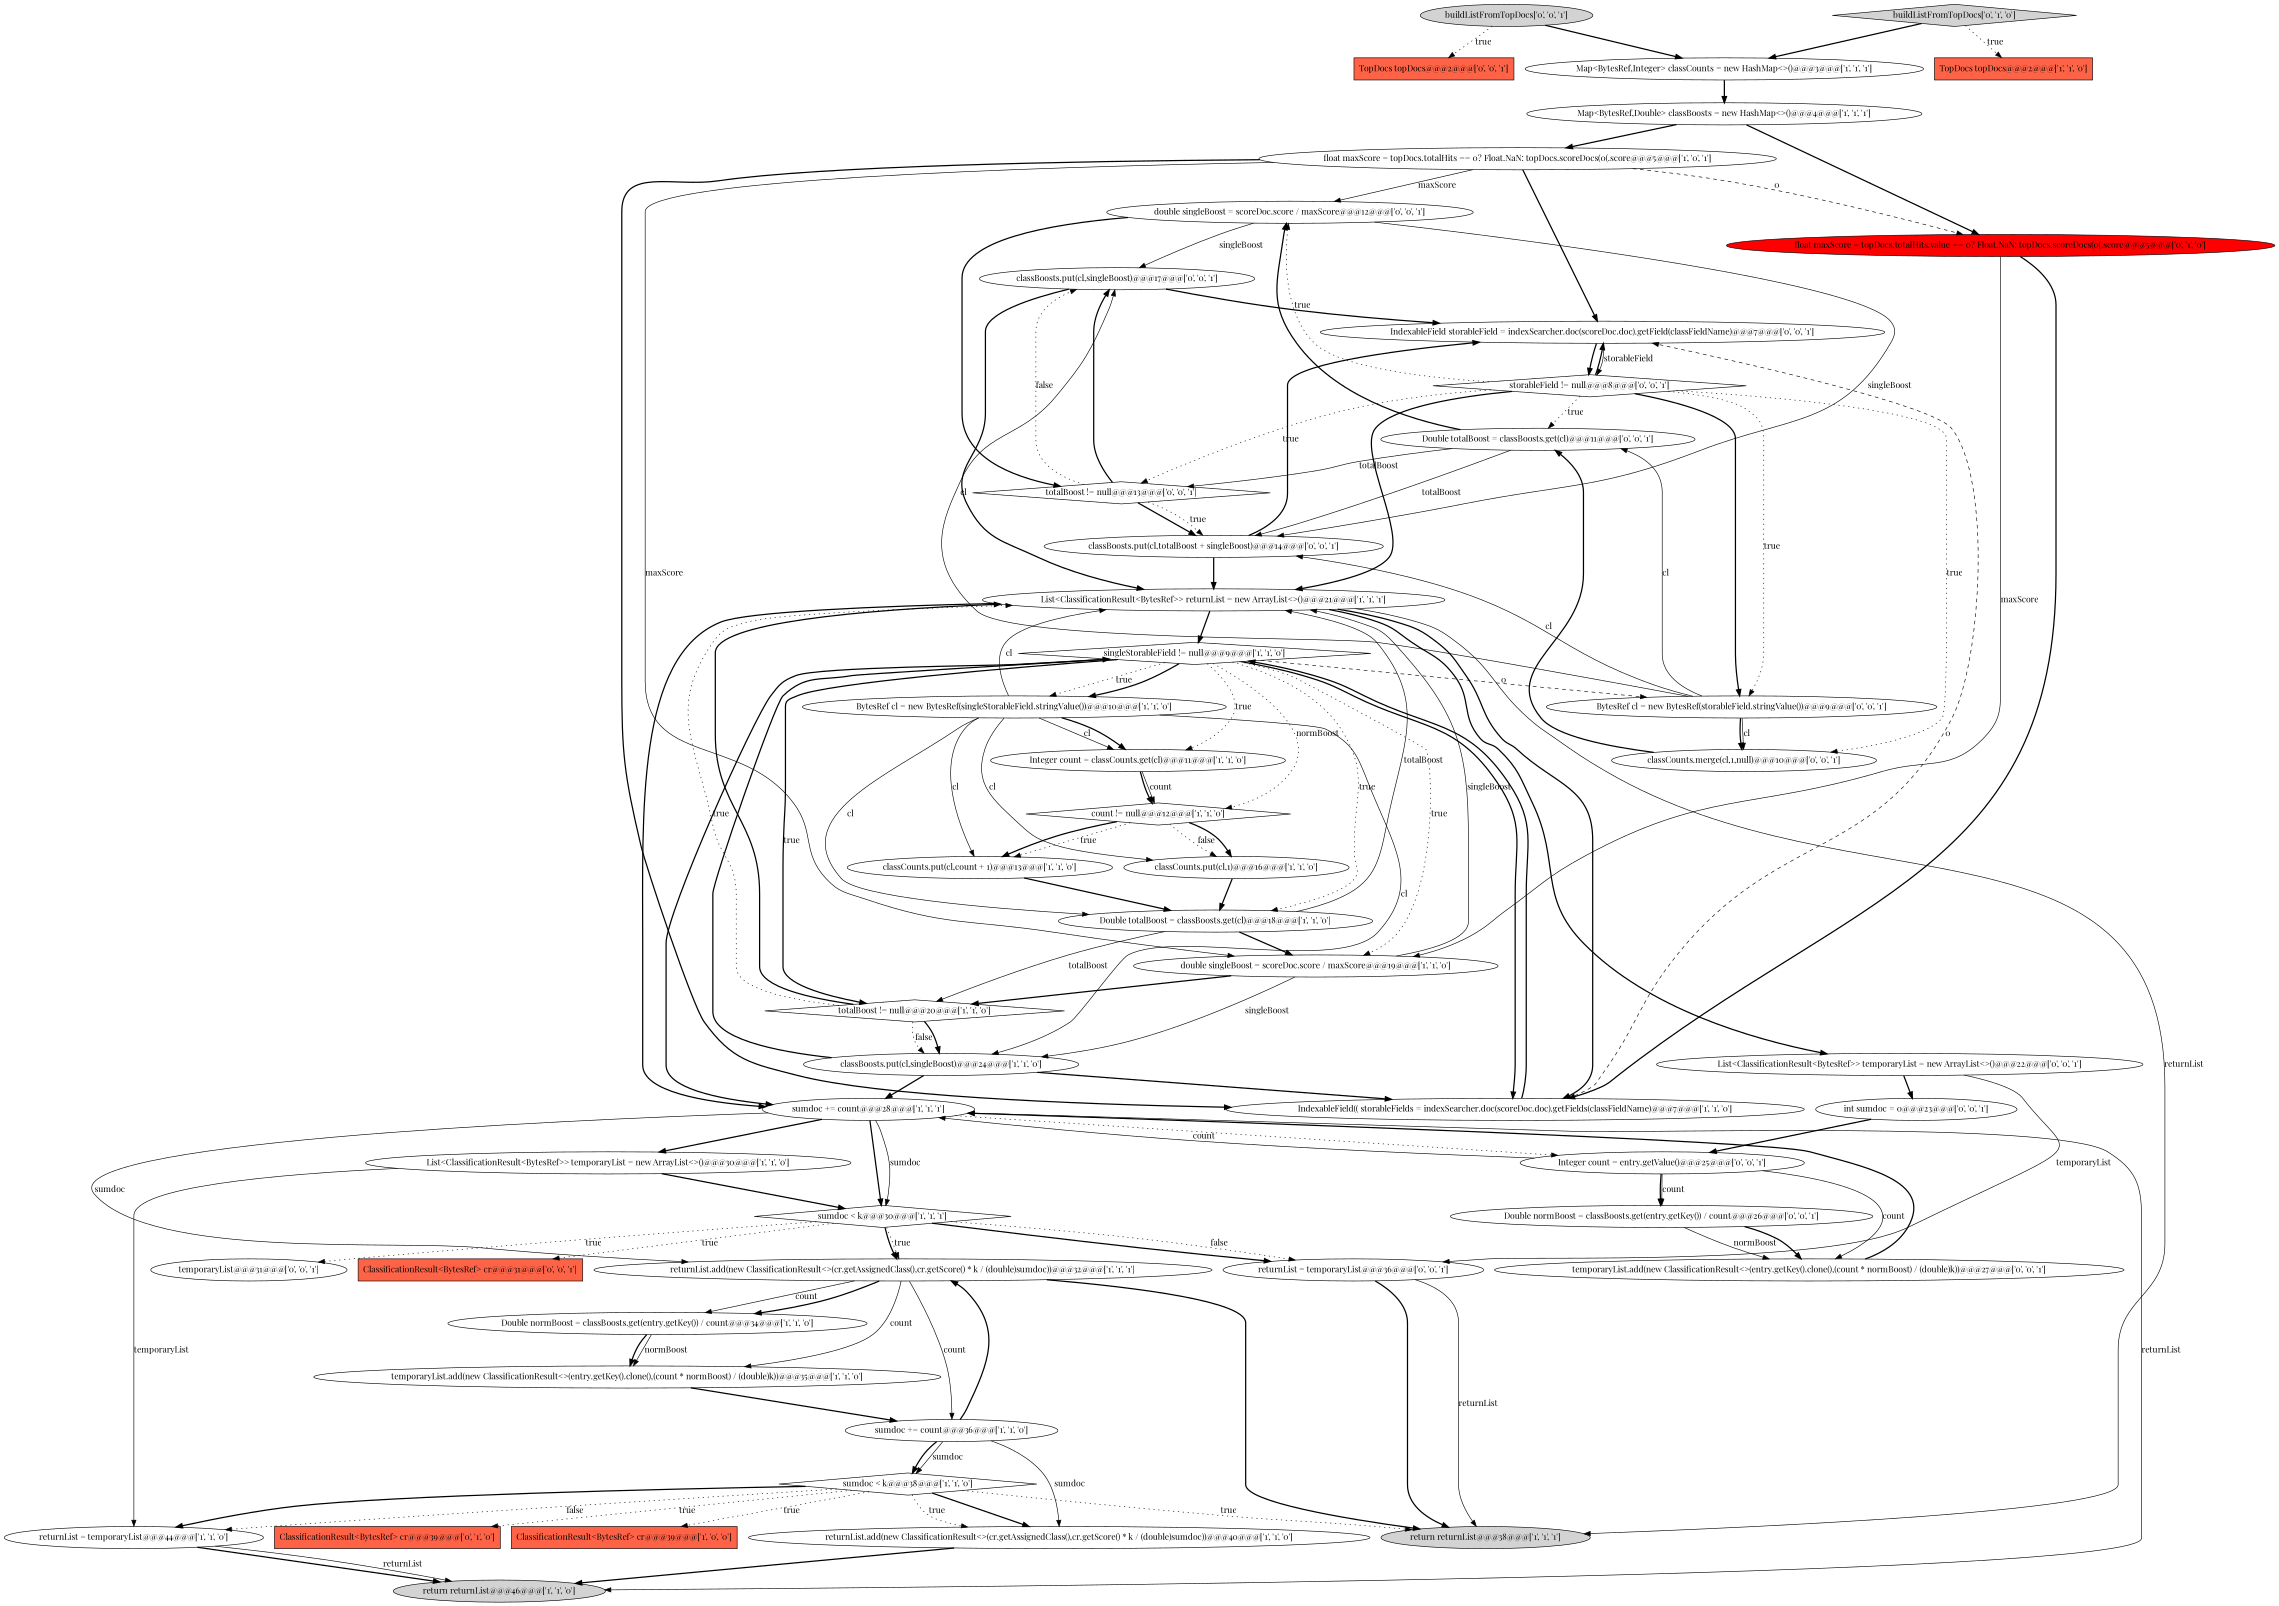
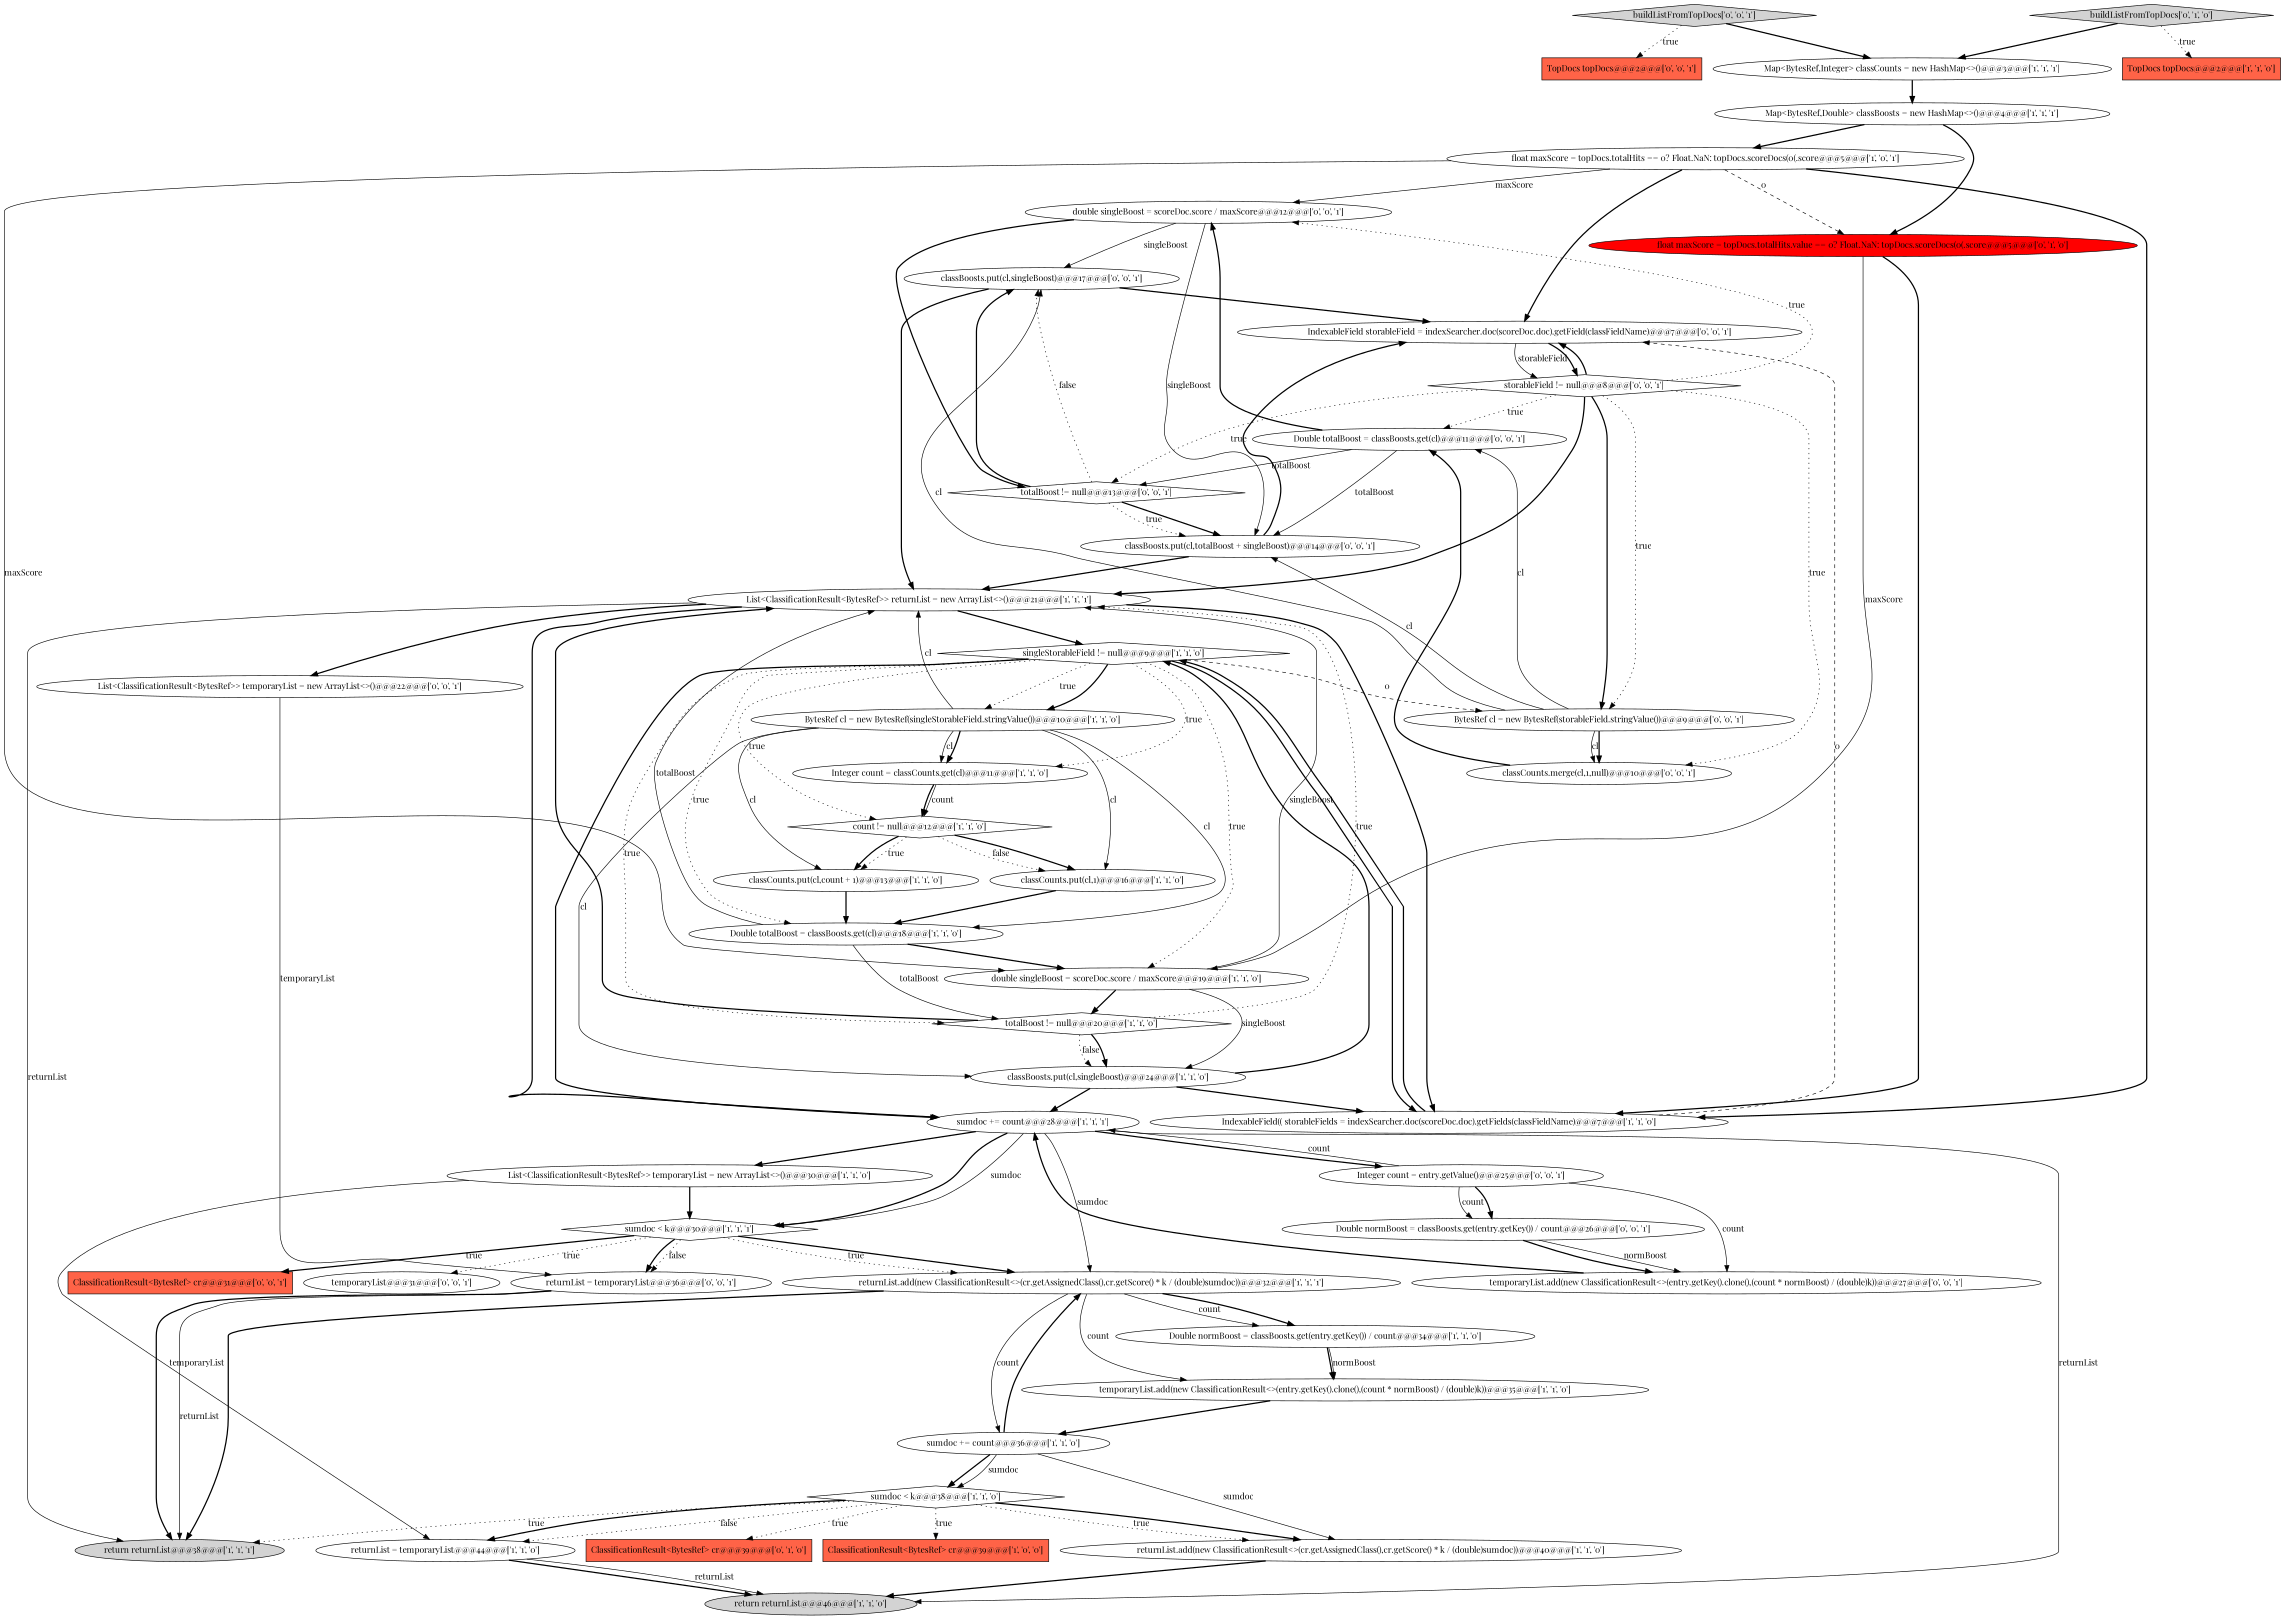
node "buildListFromTopDocs['0', '0', '1']": shape ellipse -> diamond
edge "singleStorableField != null@@@9@@@['1', '1', '0']" -> "totalBoost != null@@@20@@@['1', '1', '0']": style bold -> dotted
edge "singleStorableField != null@@@9@@@['1', '1', '0']" -> "count != null@@@12@@@['1', '1', '0']": label "normBoost" -> "true"
node "int sumdoc = 0@@@23@@@['0', '0', '1']": removed
edge "sumdoc += count@@@28@@@['1', '1', '1']" -> "Integer count = entry.getValue()@@@25@@@['0', '0', '1']": style dotted -> bold
edge "sumdoc < k@@@30@@@['1', '1', '1']" -> "ClassificationResult<BytesRef> cr@@@31@@@['0', '0', '1']": style dotted -> bold
